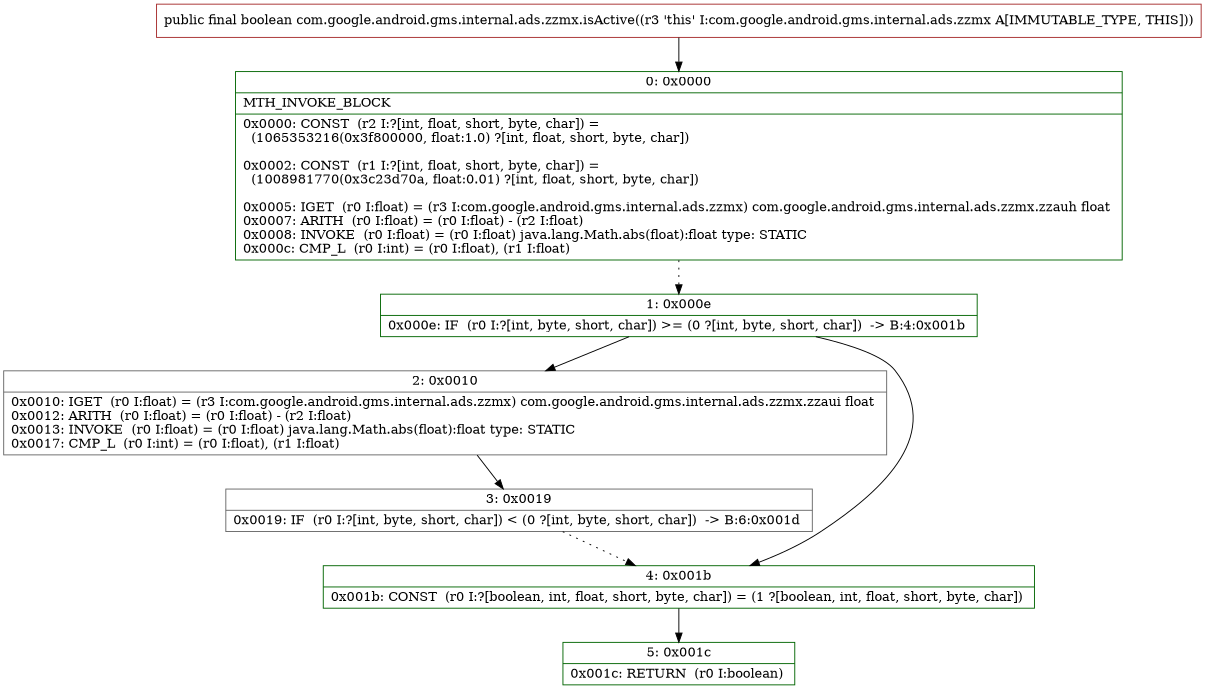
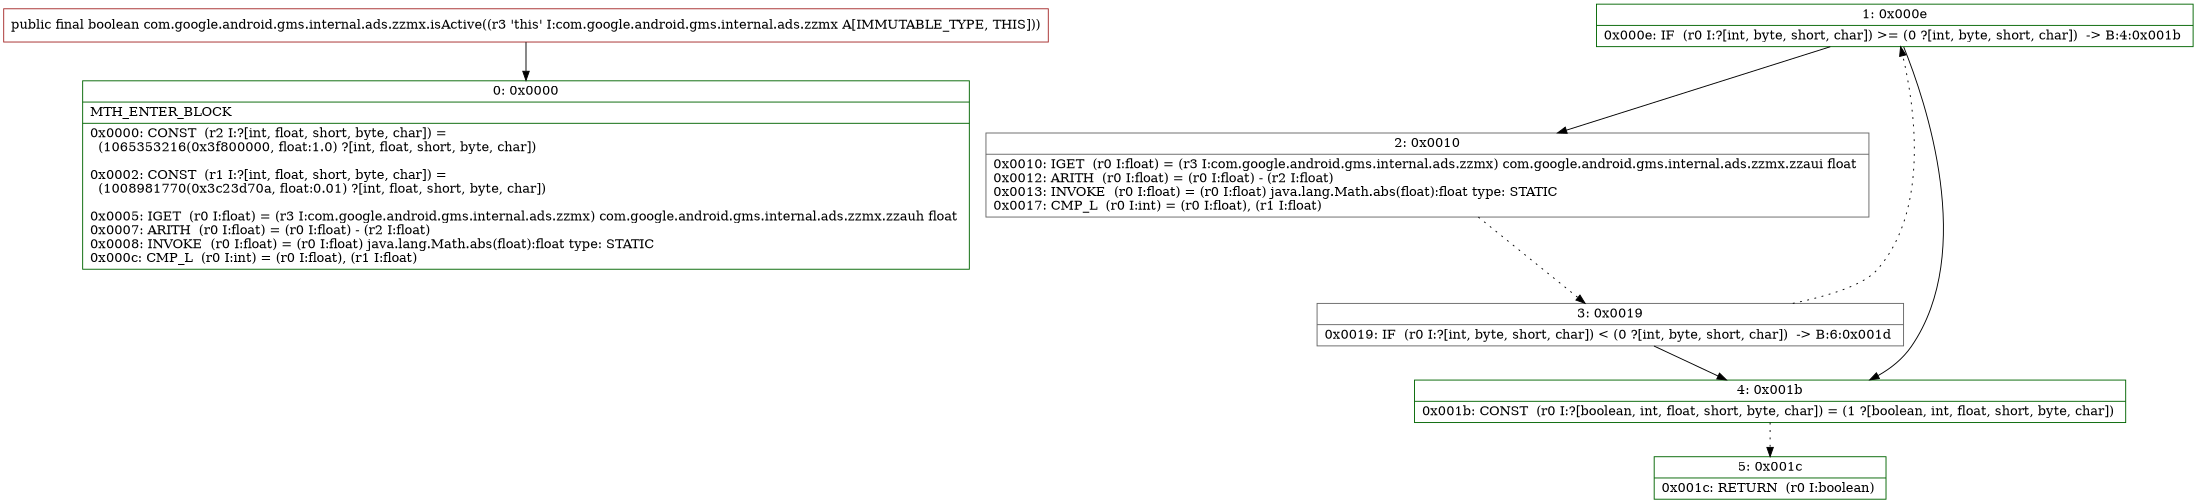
node "0: 0x0000": text "MTH_INVOKE_BLOCK" -> "MTH_ENTER_BLOCK"
edge "0: 0x0000" -> "1: 0x000e": now "3: 0x0019" -> "1: 0x000e"
edge "2: 0x0010" -> "3: 0x0019": style solid -> dotted
edge "3: 0x0019" -> "4: 0x001b": style dotted -> solid
edge "4: 0x001b" -> "5: 0x001c": style solid -> dotted
